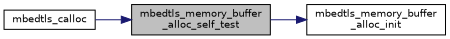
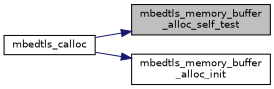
edge "mbedtls_memory_buffer _alloc_self_test" -> "mbedtls_memory_buffer _alloc_init": now "mbedtls_calloc" -> "mbedtls_memory_buffer _alloc_init"
